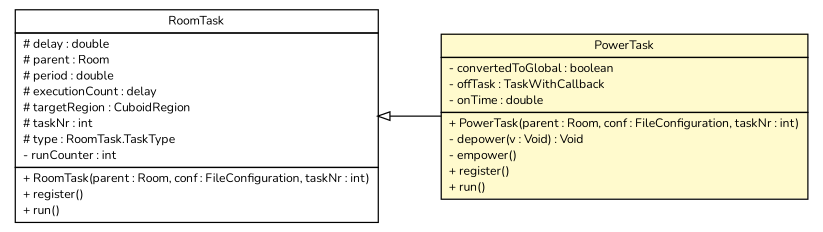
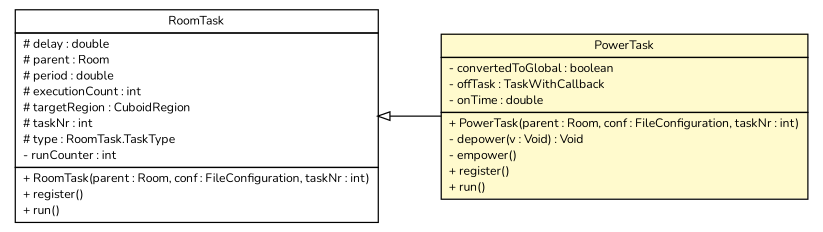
node "RoomTask": text "# executionCount : delay" -> "# executionCount : int"
